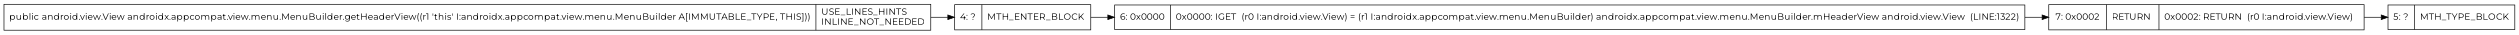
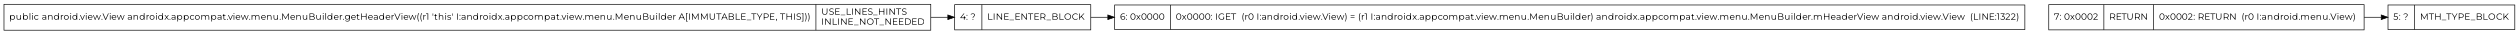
node "4: ?": text "MTH_ENTER_BLOCK" -> "LINE_ENTER_BLOCK"
edge "6: 0x0000" -> "7: 0x0002": removed
node "7: 0x0002": text "0x0002: RETURN  (r0 I:android.view.View)" -> "0x0002: RETURN  (r0 I:android.menu.View)"
